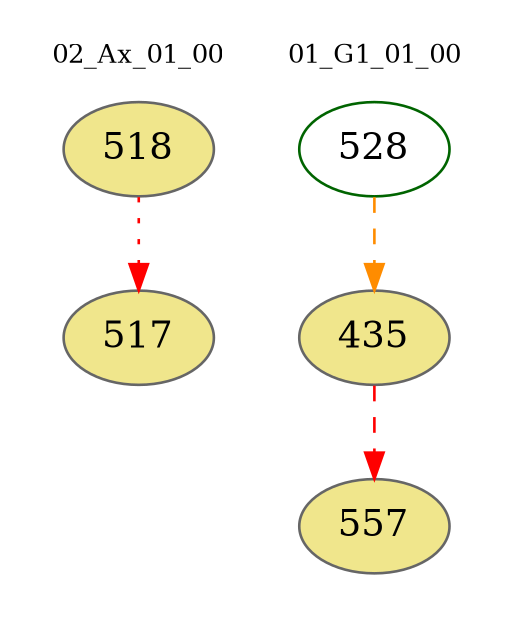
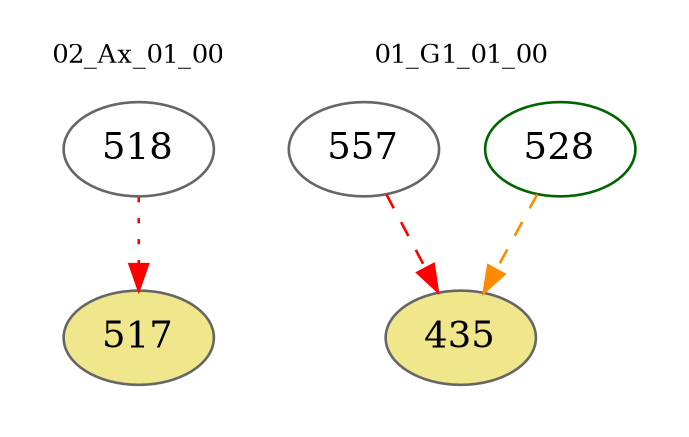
node "518": fillcolor khaki -> white
edge "435" -> "557": reversed
node "557": fillcolor khaki -> white
